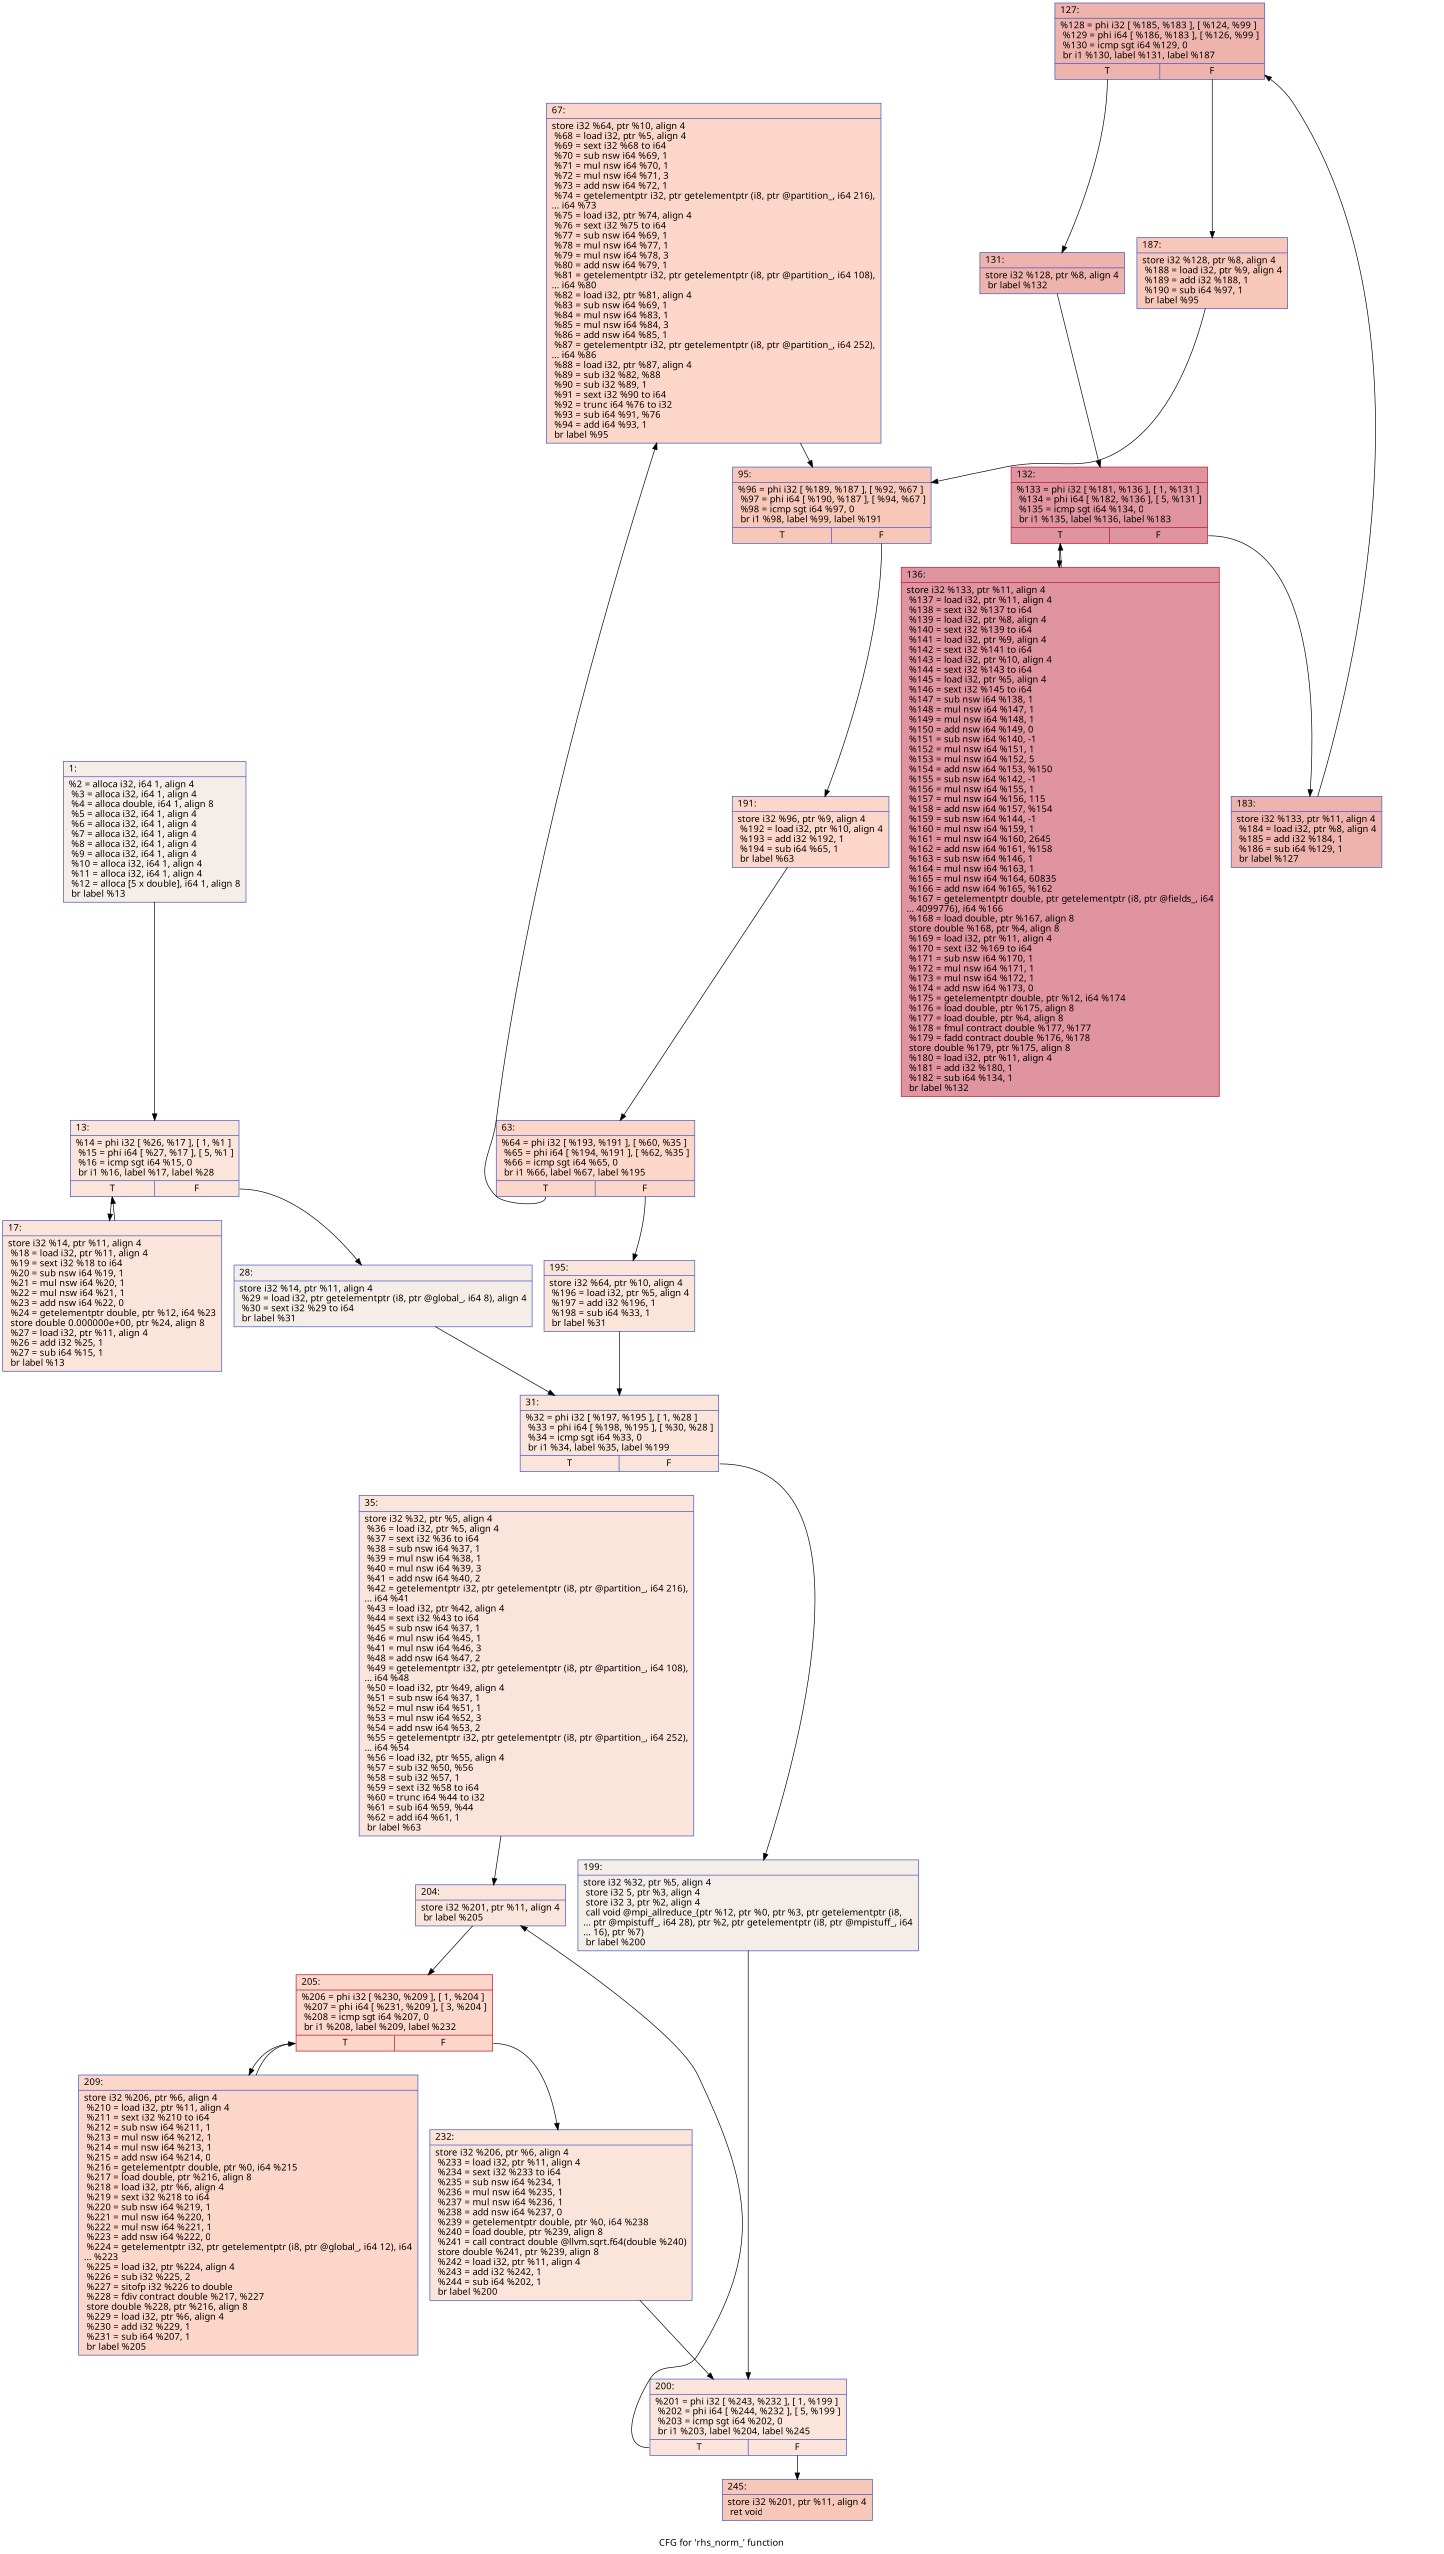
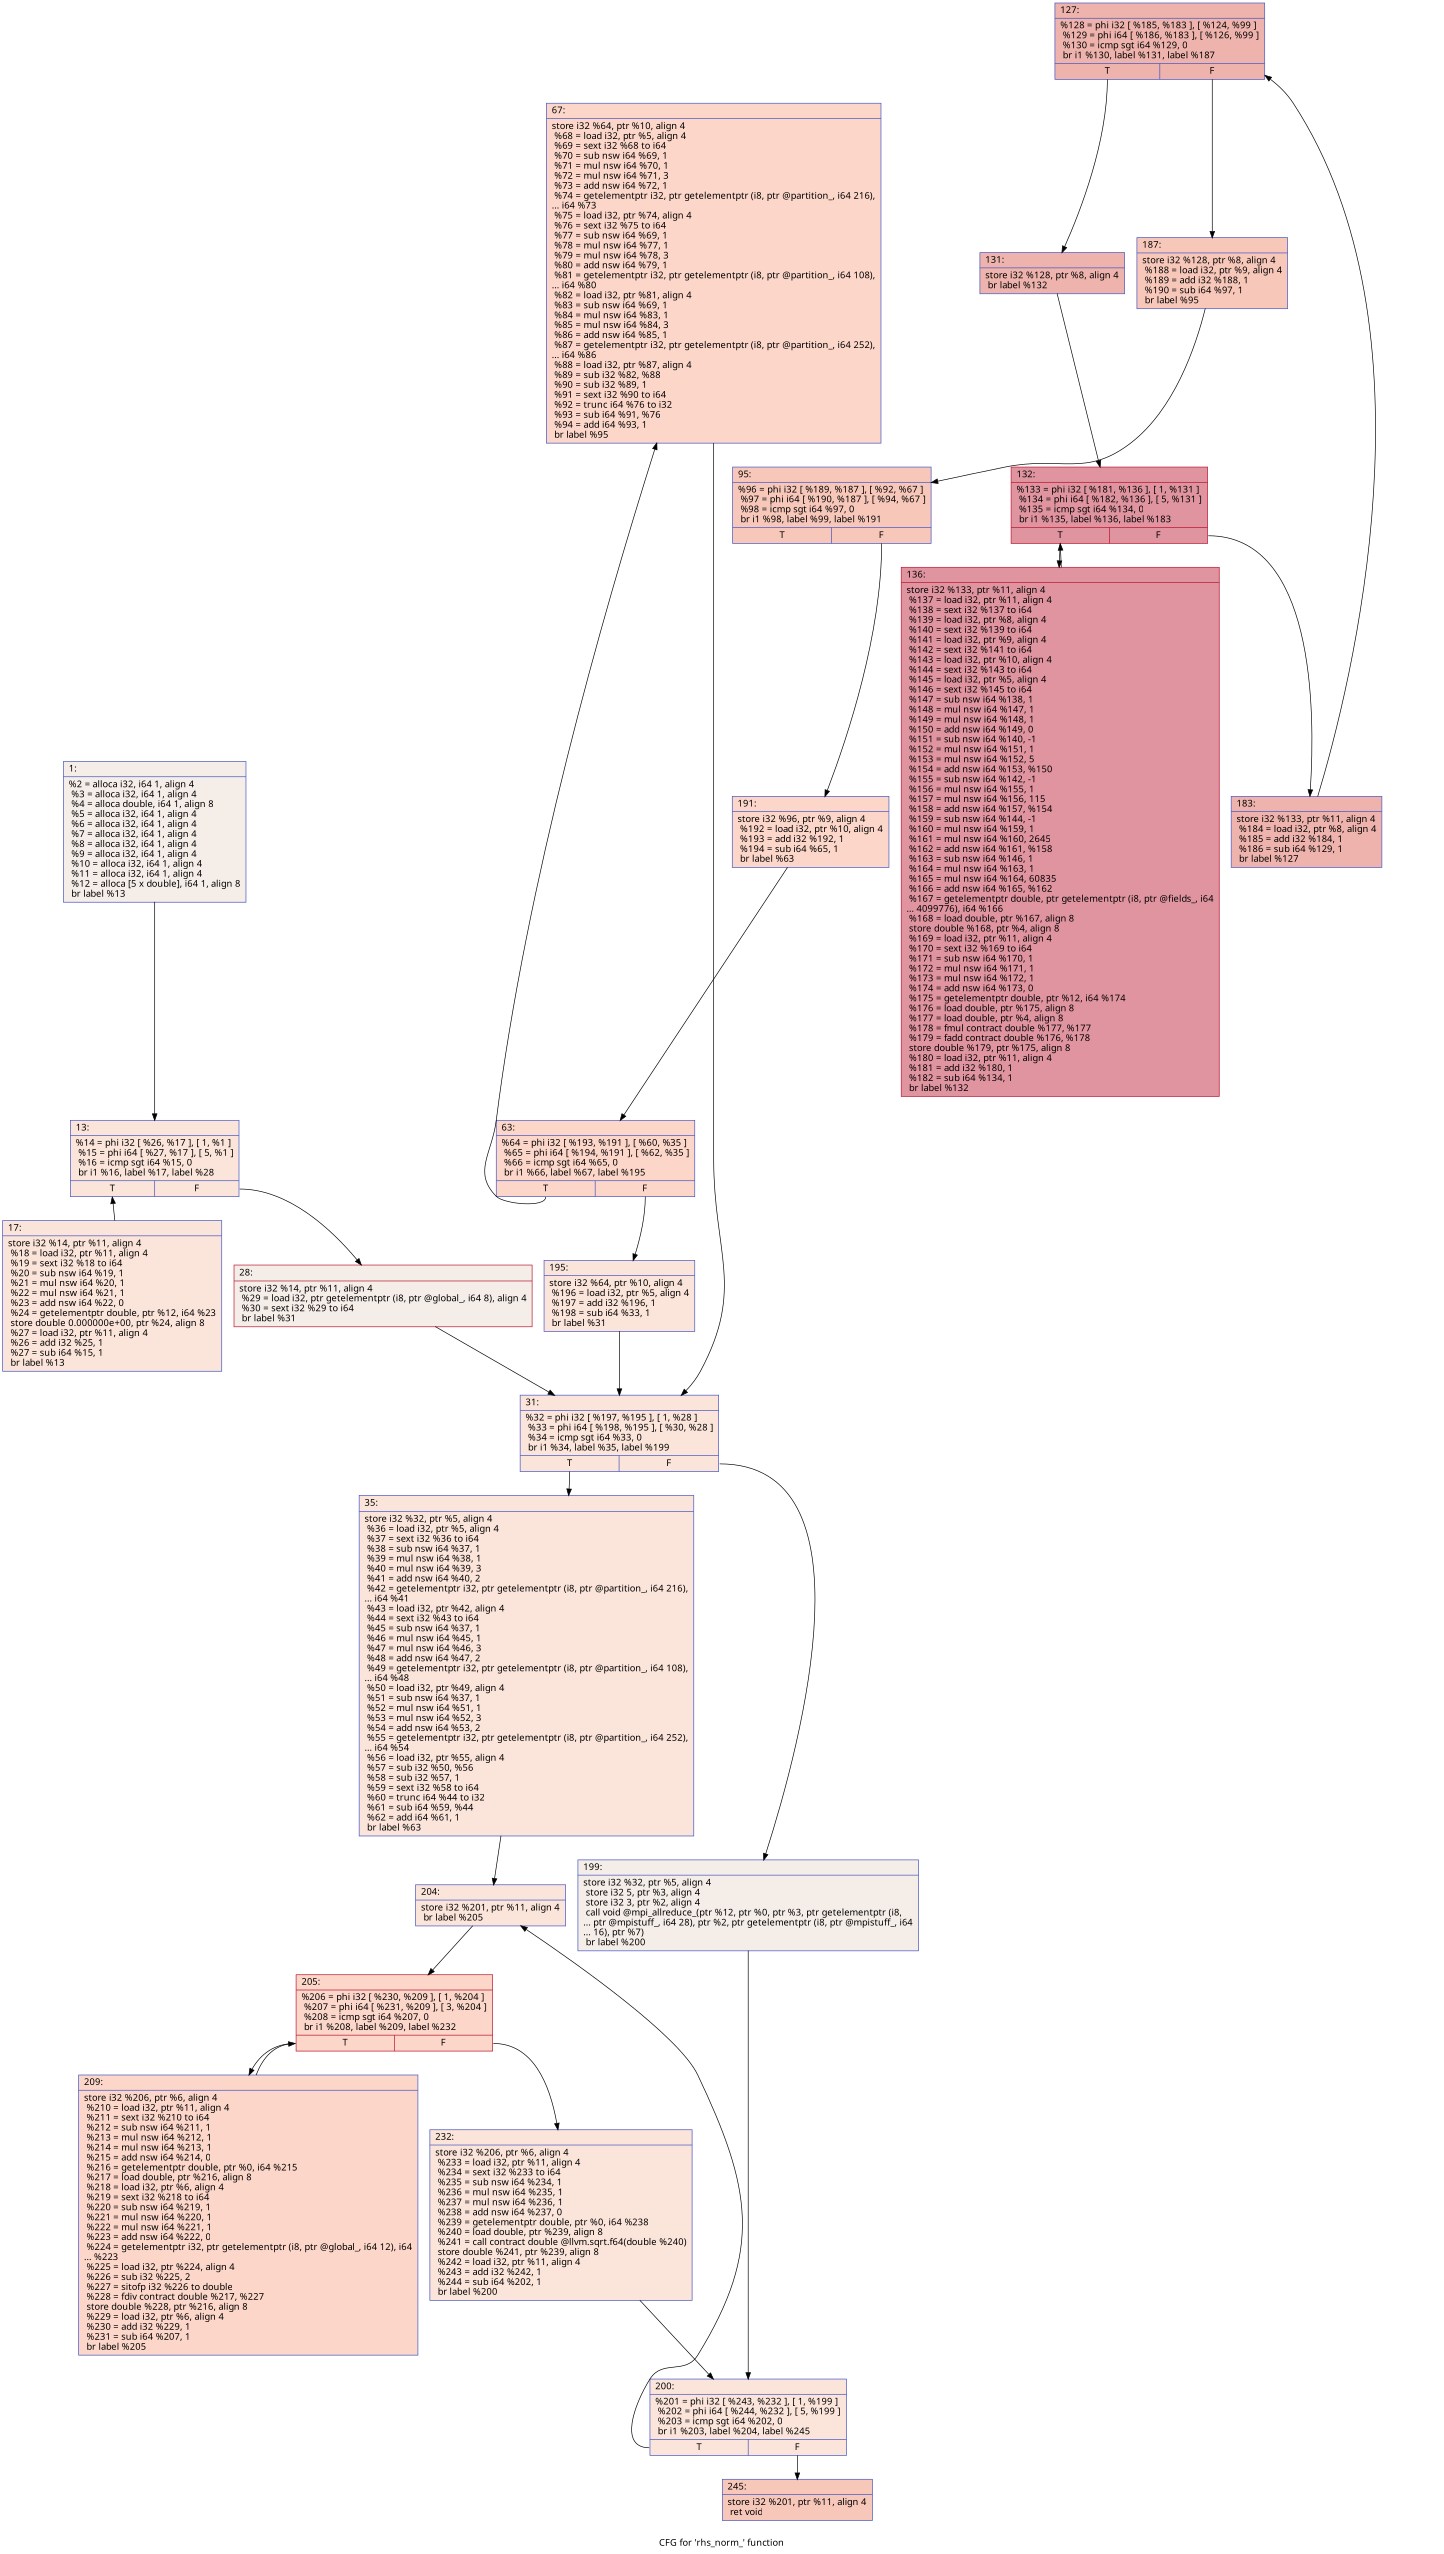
edge "67:" -> "95:": now "67:" -> "31:"
edge "13:" -> "17:": removed
node "28:": color #3d50c3ff -> #b70d28ff
edge "31:" -> "35:": added
node "35:": text "%41 = mul nsw i64 %46, 3" -> "%47 = mul nsw i64 %46, 3"
